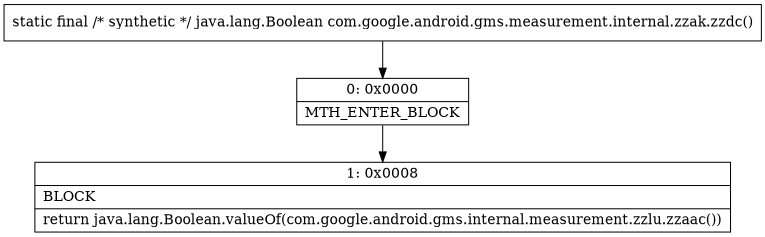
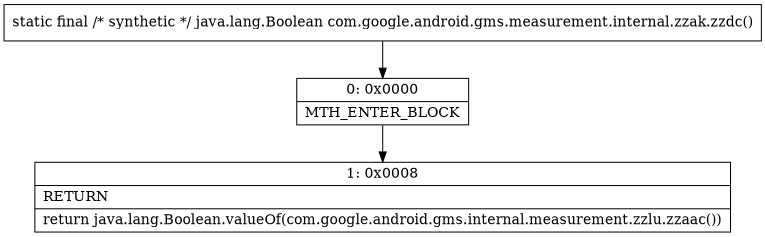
node "1: 0x0008": text "BLOCK" -> "RETURN"
